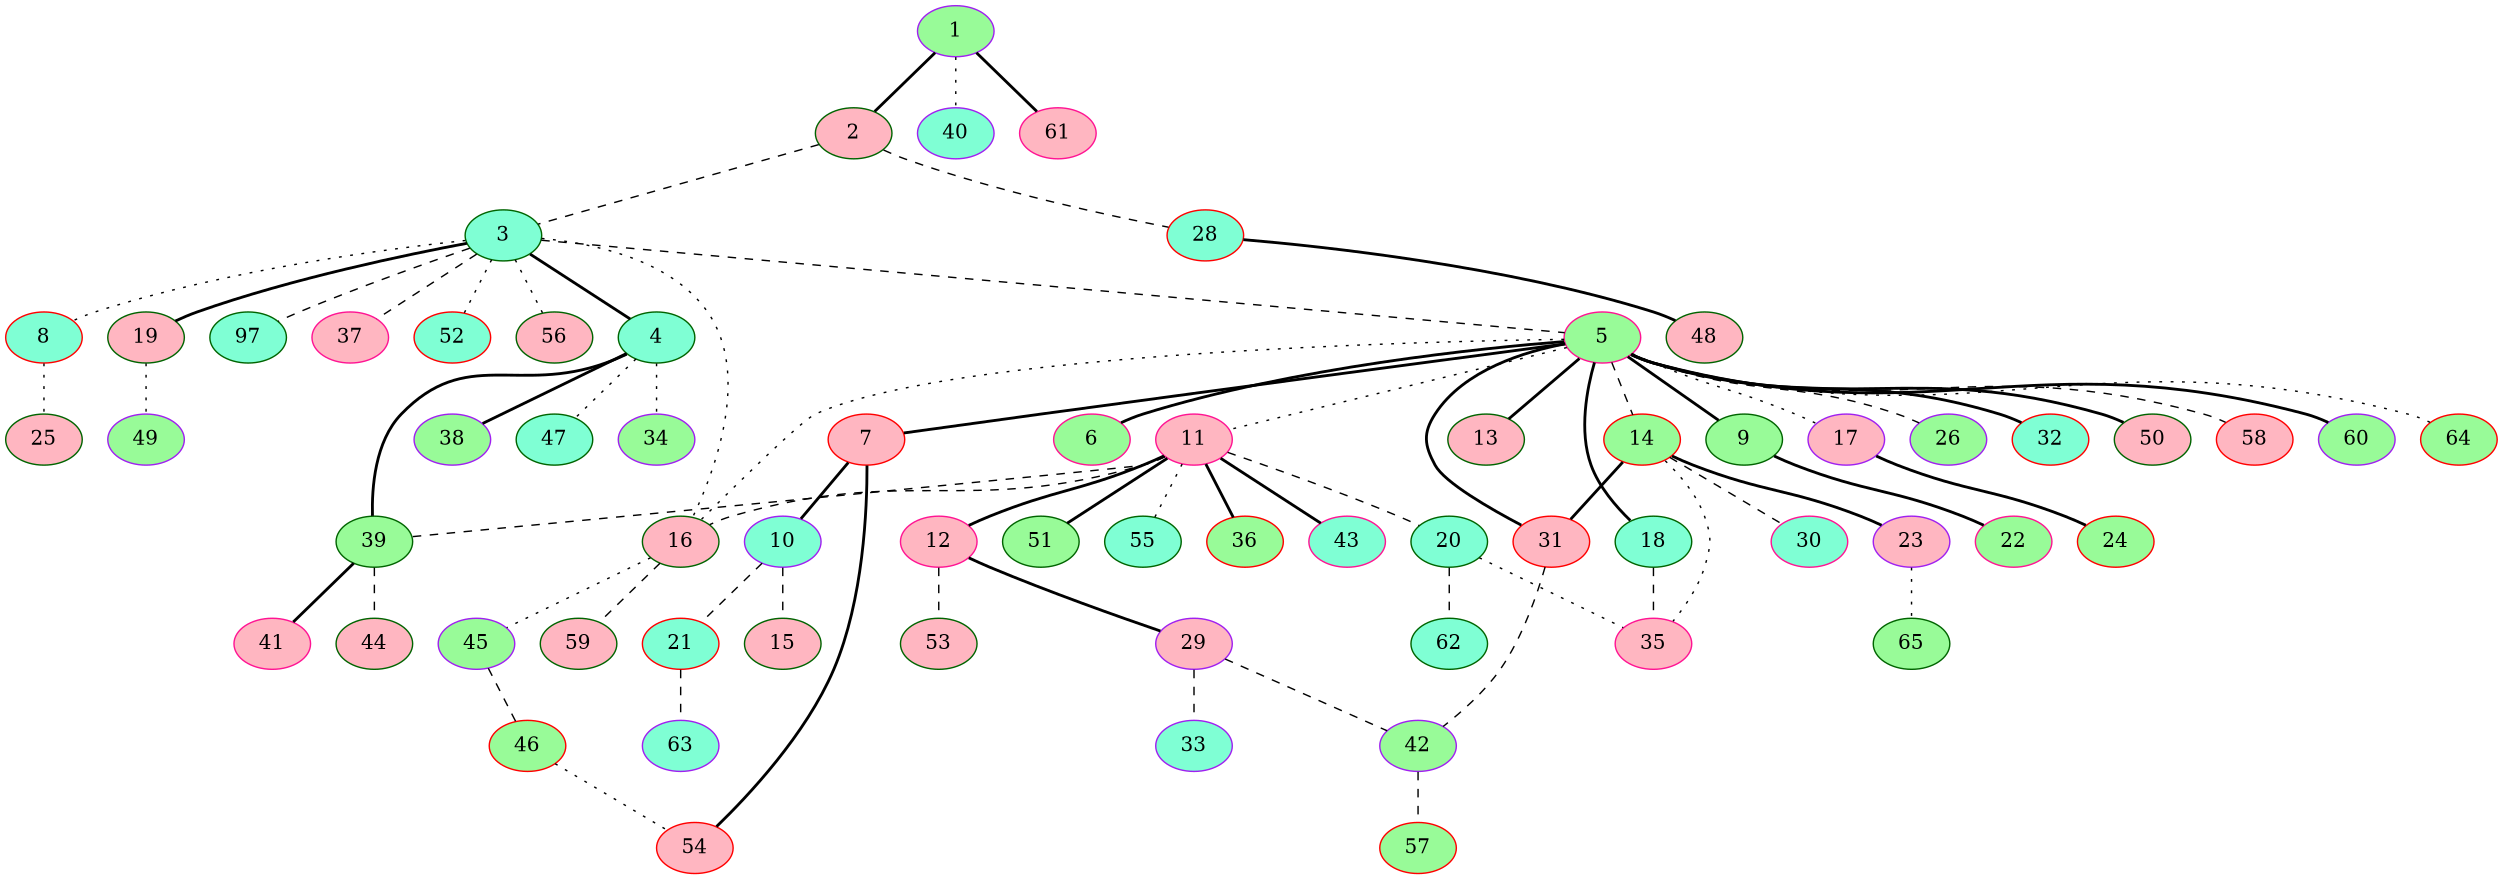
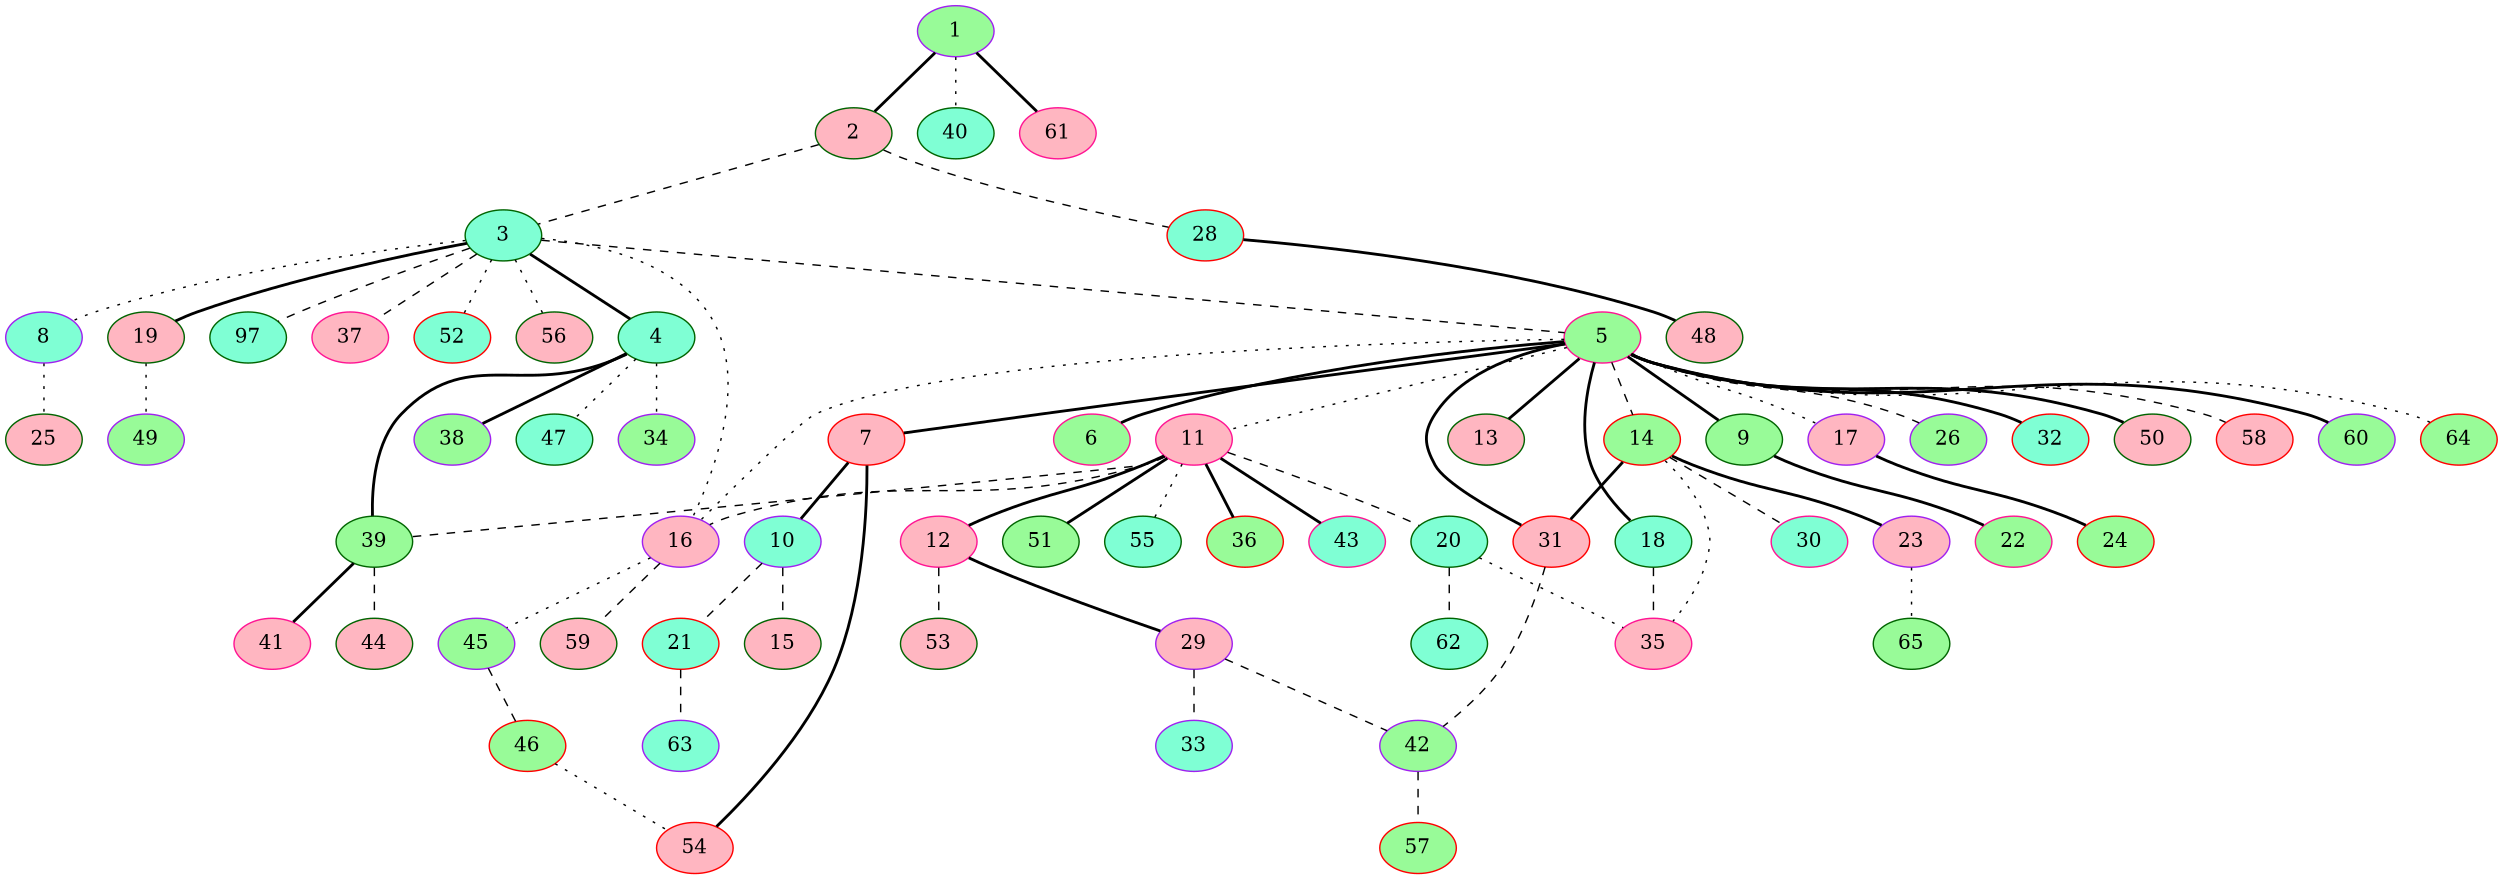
node "40": color purple -> darkgreen
node "8": color red -> purple
node "16": color darkgreen -> purple
